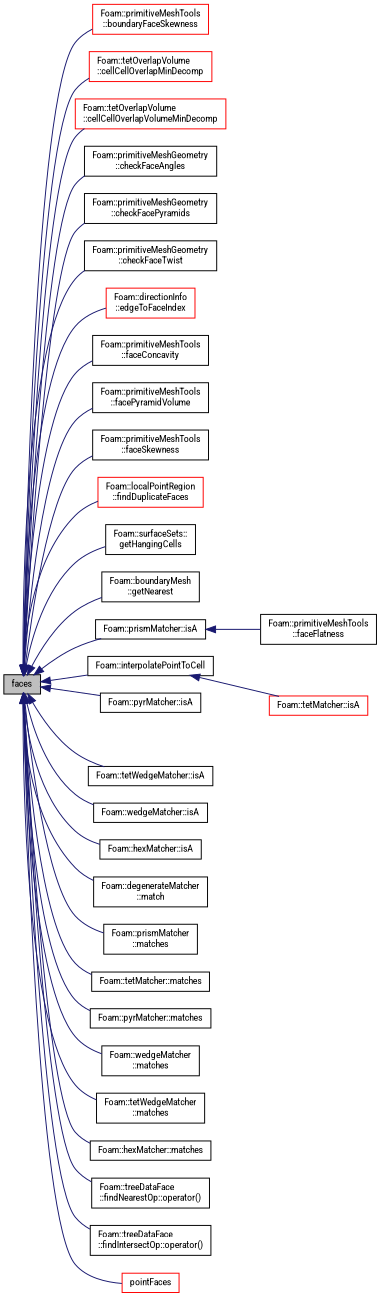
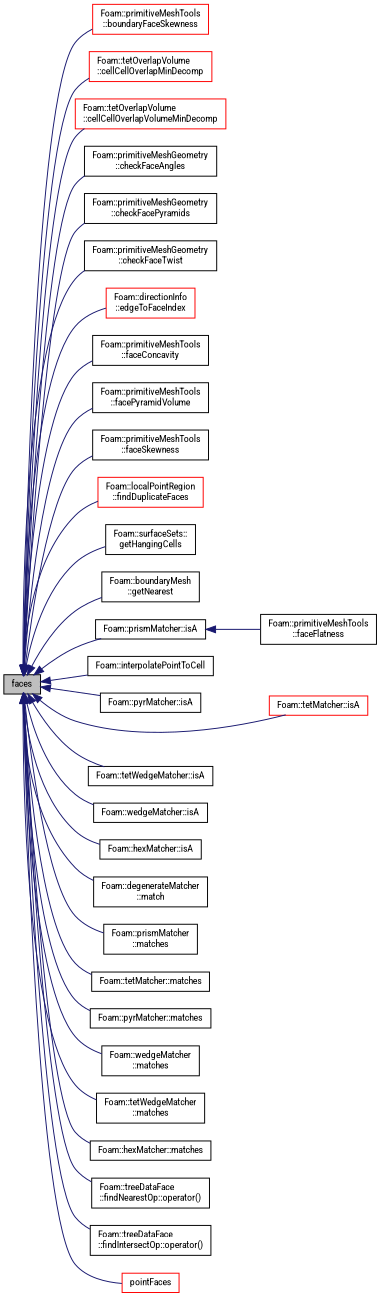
edge "Foam::tetMatcher::isA" -> "Foam::interpolatePointToCell": now "Foam::tetMatcher::isA" -> "faces"
